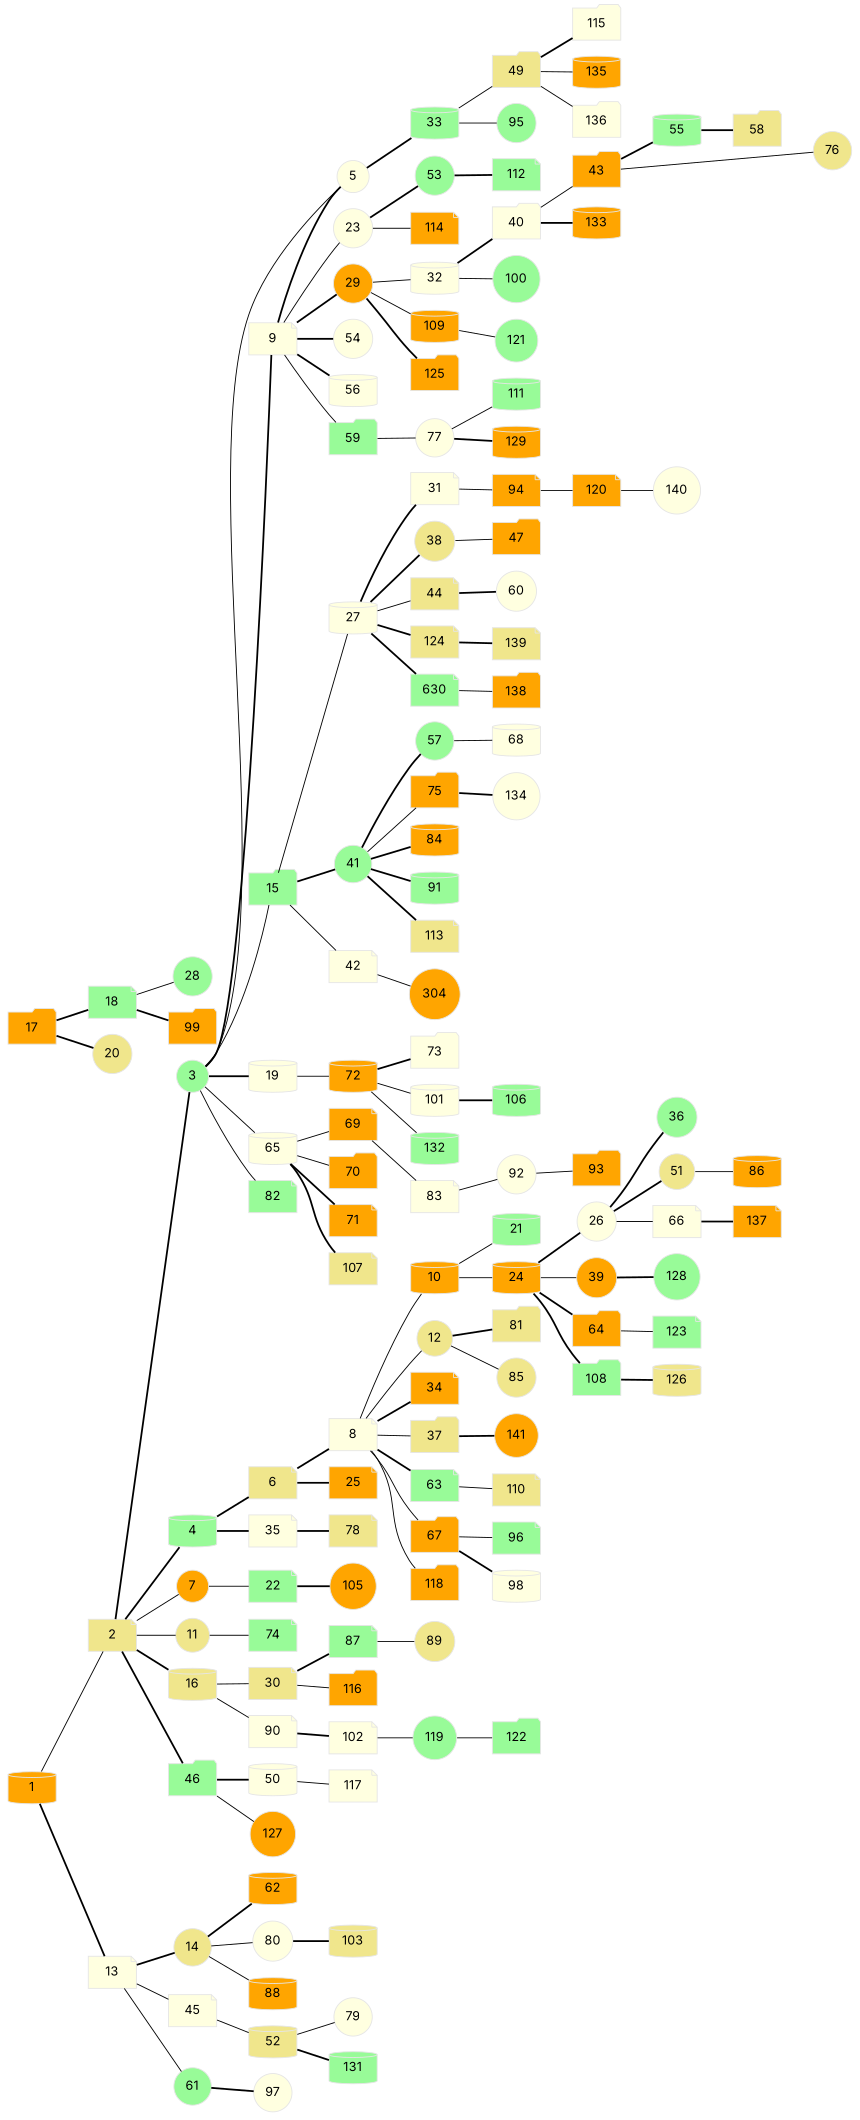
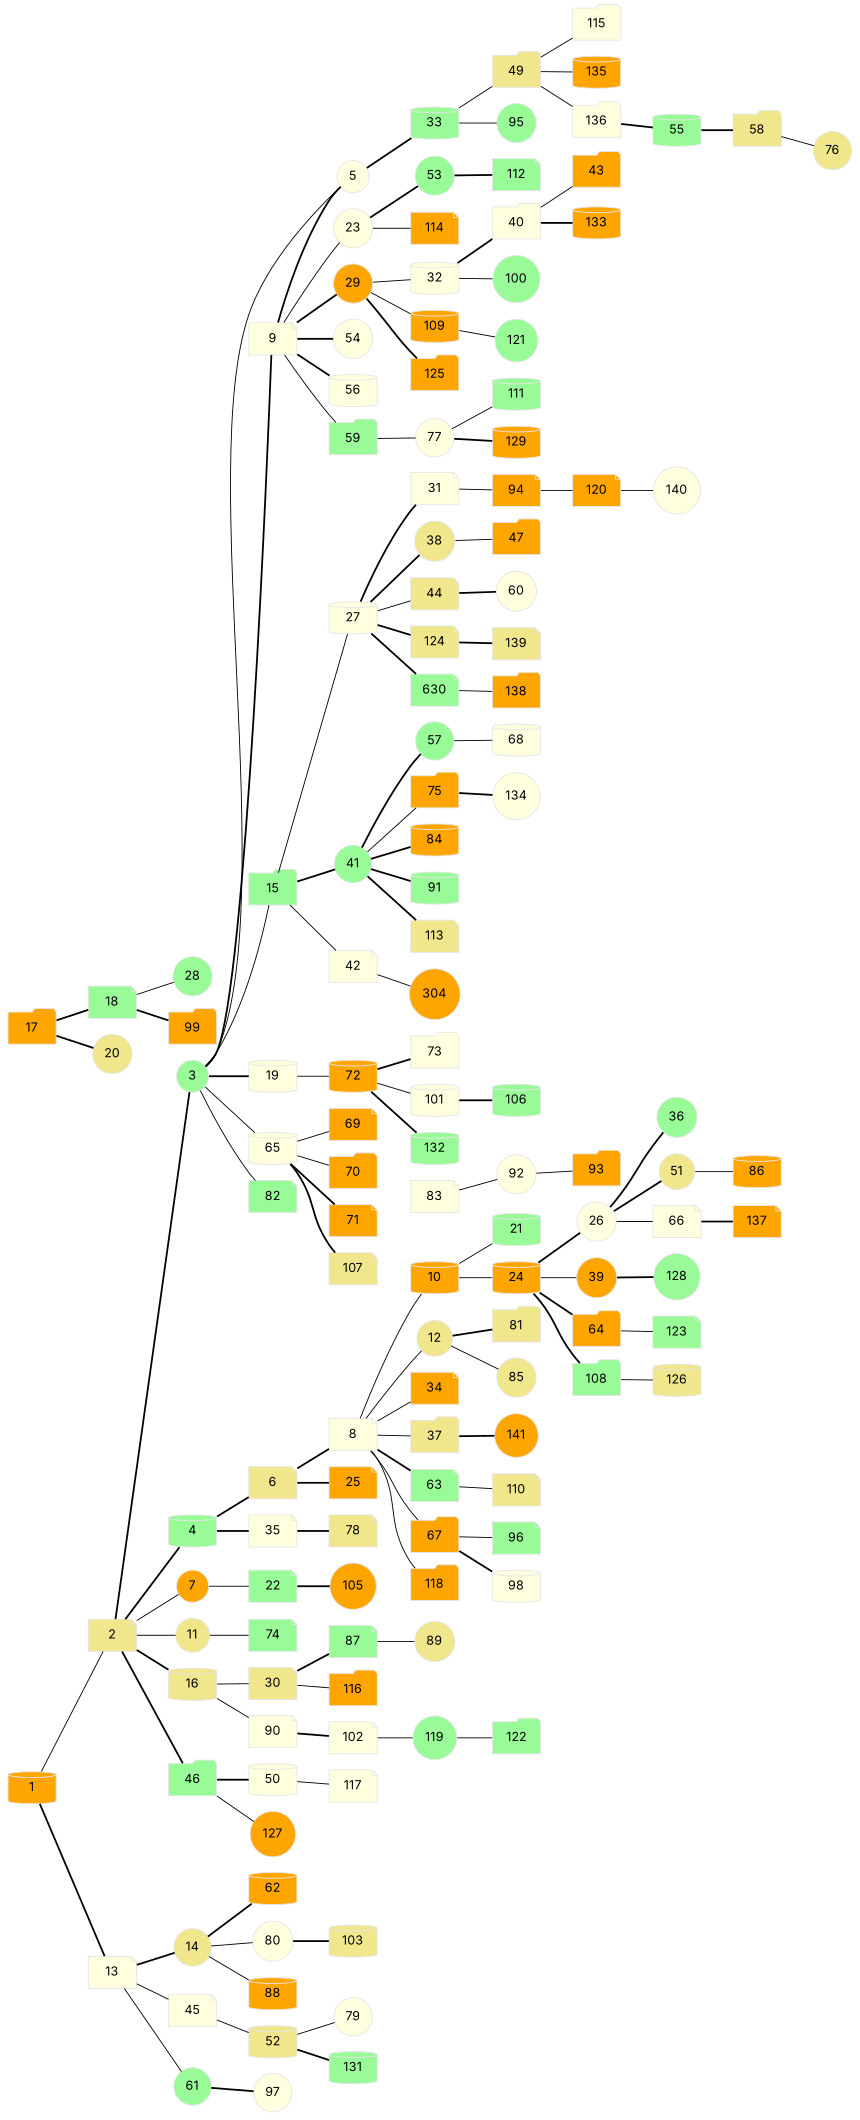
edge "115" -- "49": style bold -> solid
edge "55" -- "43": now "55" -- "136"
edge "76" -- "43": now "76" -- "58"
edge "72" -- "132": style solid -> bold
edge "69" -- "83": removed
edge "108" -- "126": style bold -> solid
edge "34" -- "8": style bold -> solid
